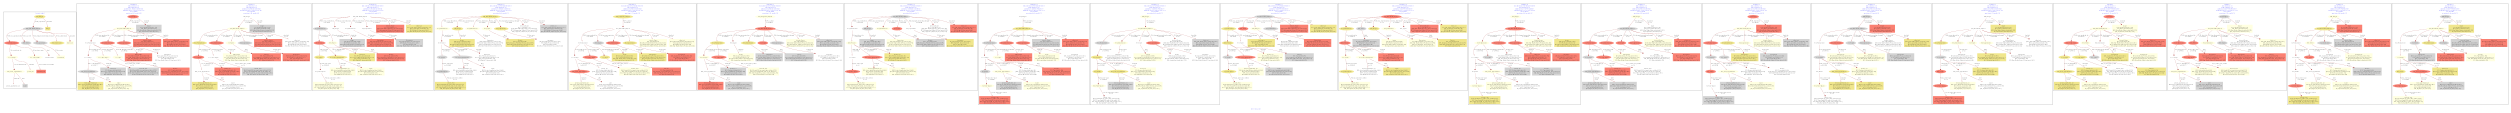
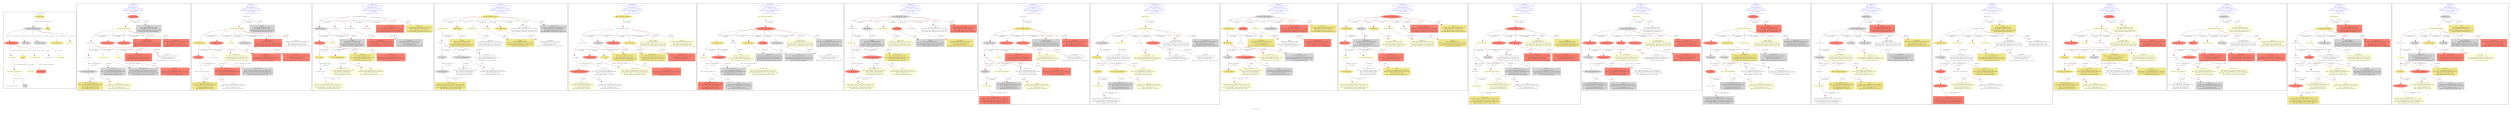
node "Process": added
